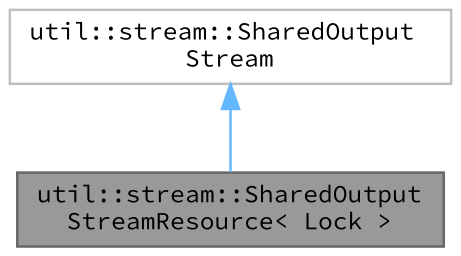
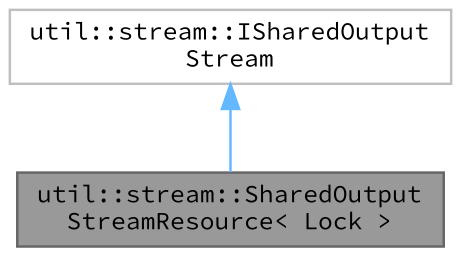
node "util::stream::SharedOutput Stream": label "util::stream::SharedOutput Stream" -> "util::stream::ISharedOutput Stream"
